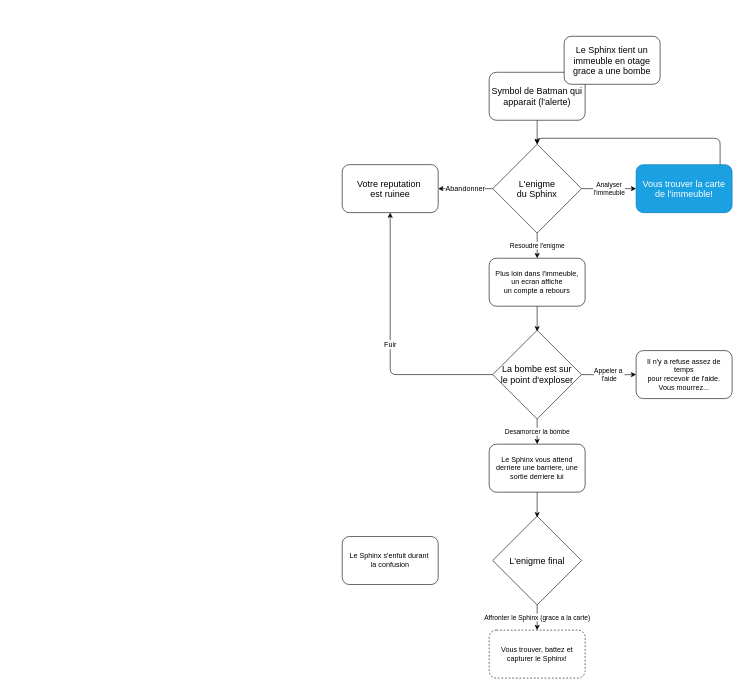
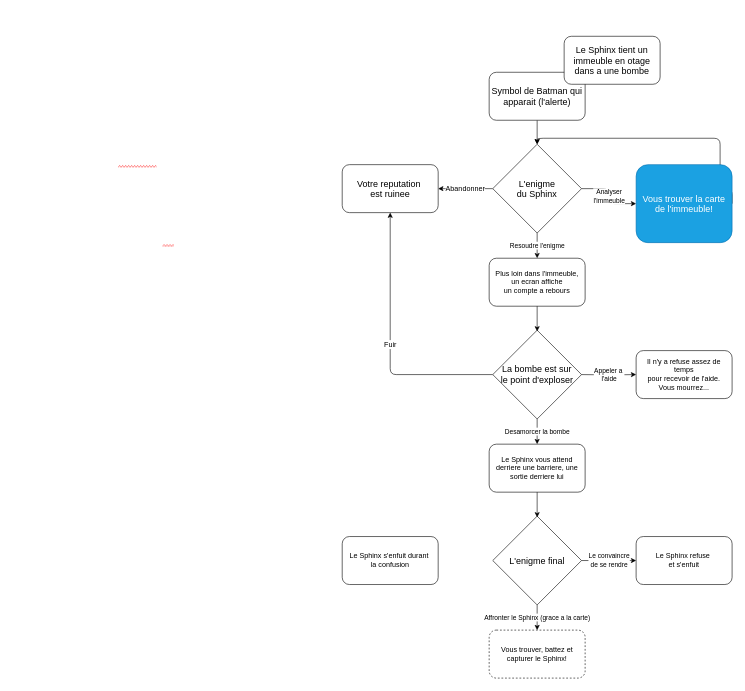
node "Le Sphinx tient un immeuble en otage grace a une bombe": label "Le Sphinx tient un immeuble en otage grace a une bombe" -> "Le Sphinx tient un immeuble en otage dans a une bombe"
node "Genre: Action, mystere Inspiration: Batman Nom: Le retour du Sphinx Palette: Couleur de fond du site: #2F2E2C Couleur de fond du contenu: #679BF1 Couleur de la police: #050505 Couleur de fond des boutons: #F8DE7E Couleur de fond des boutons en hover: #FFC40A Couleur de la police des boutons: #050505": added
node "Vous trouver la carte de l'immeuble!": size 96x48 -> 96x78
edge "L'enigme final" -> "Le Sphinx refuse et s'enfuit": added, label "Le convaincre de se rendre"
node "Le Sphinx refuse et s'enfuit": added
